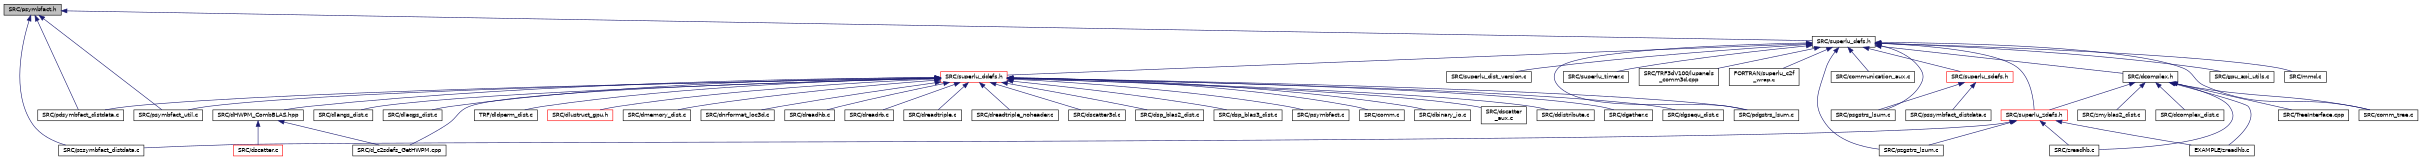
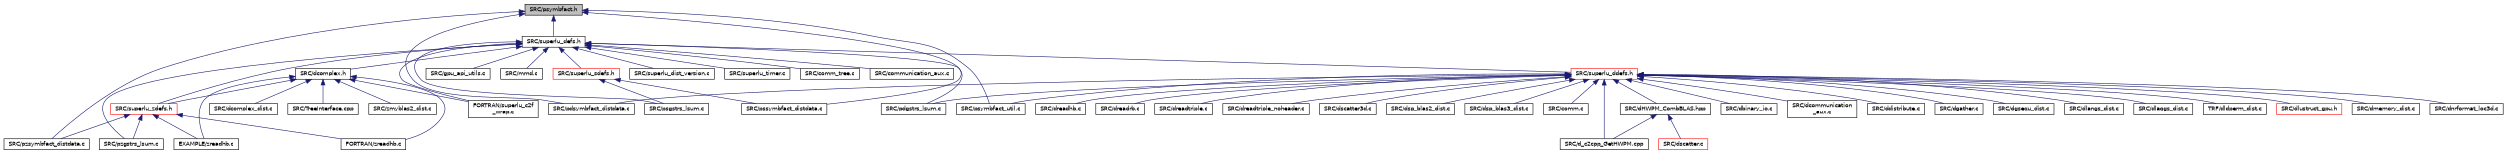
edge "SRC/pssymbfact_distdata.c" -> "SRC/psymbfact.h": added
node "SRC/TRF3dV100/lupanels _comm3d.cpp": removed
edge "SRC/comm_tree.c" -> "SRC/dcomplex.h": now "FORTRAN/superlu_c2f _wrap.c" -> "SRC/dcomplex.h"
node "SRC/psymbfact.c": removed
node "SRC/dscatter _aux.c": label "SRC/dscatter _aux.c" -> "SRC/dcommunication _aux.c"
node "SRC/d_c2sdefs_GetHWPM.cpp": label "SRC/d_c2sdefs_GetHWPM.cpp" -> "SRC/d_c2cpp_GetHWPM.cpp"
node "SRC/zreadhb.c": label "SRC/zreadhb.c" -> "FORTRAN/zreadhb.c"
